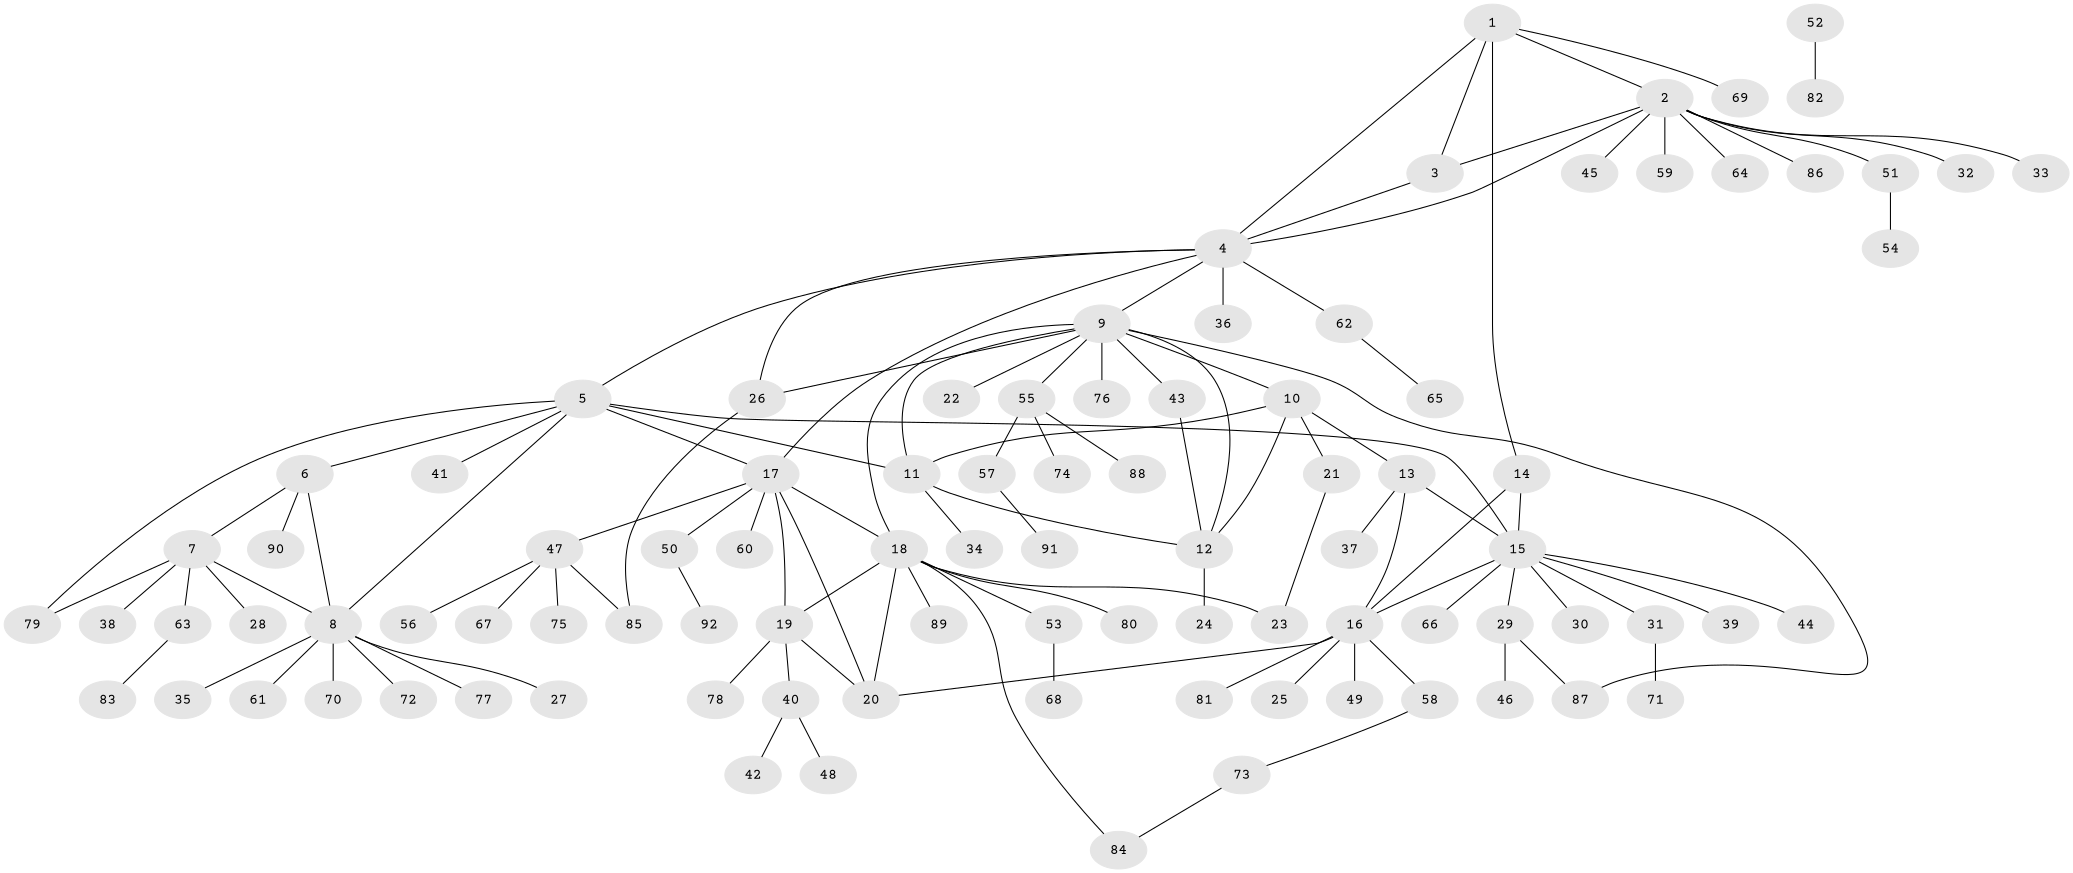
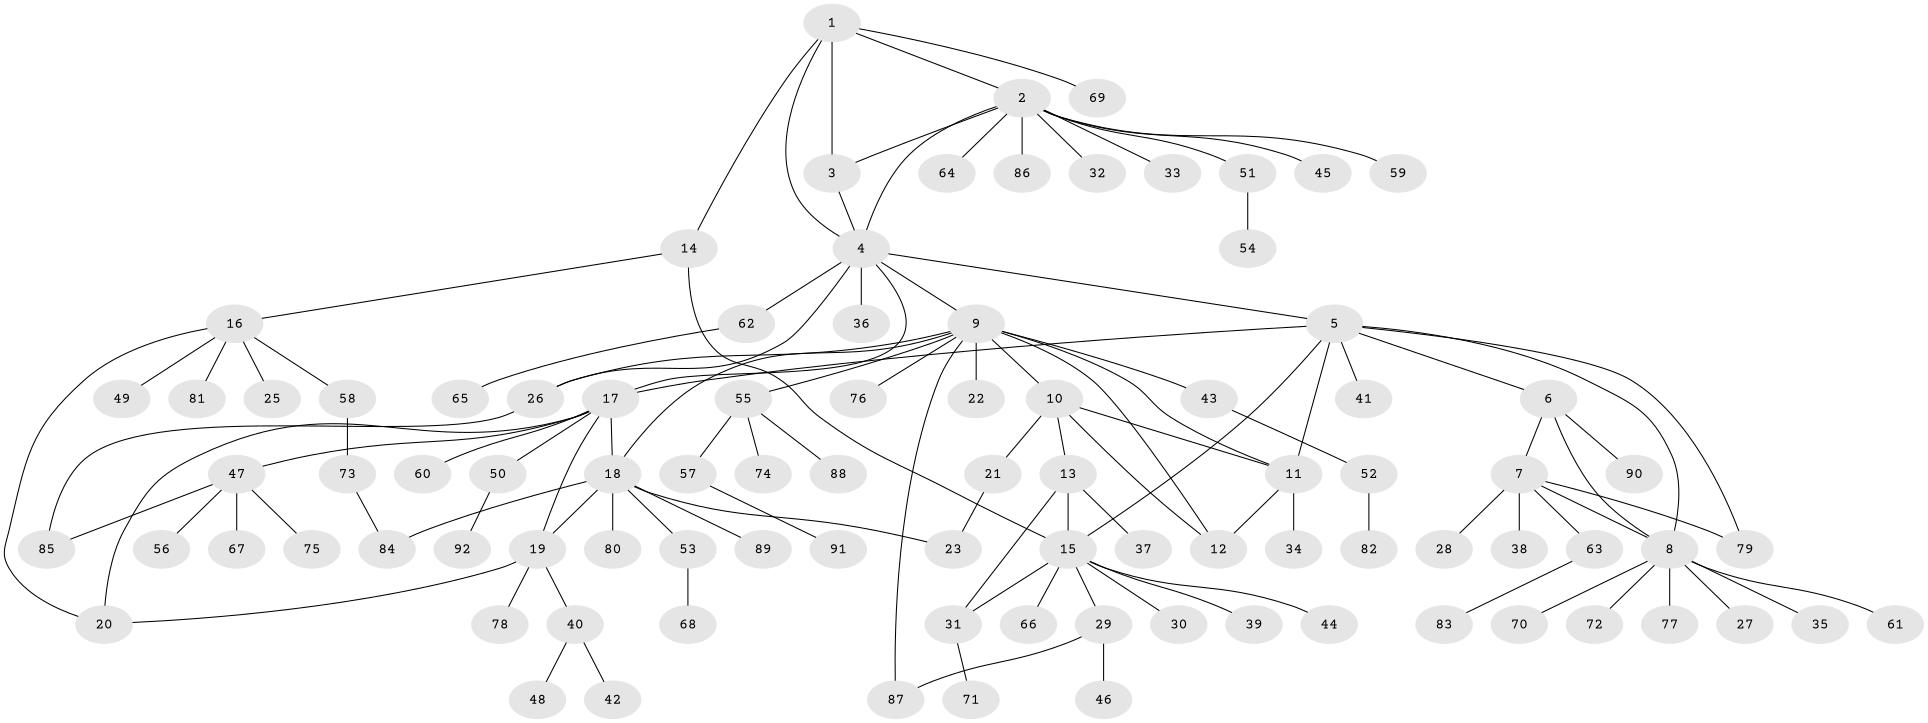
edge "43" -- "12": now "43" -- "52"
edge "13" -- "16": now "13" -- "31"
edge "15" -- "16": removed
edge "18" -- "20": removed
node "24": removed
